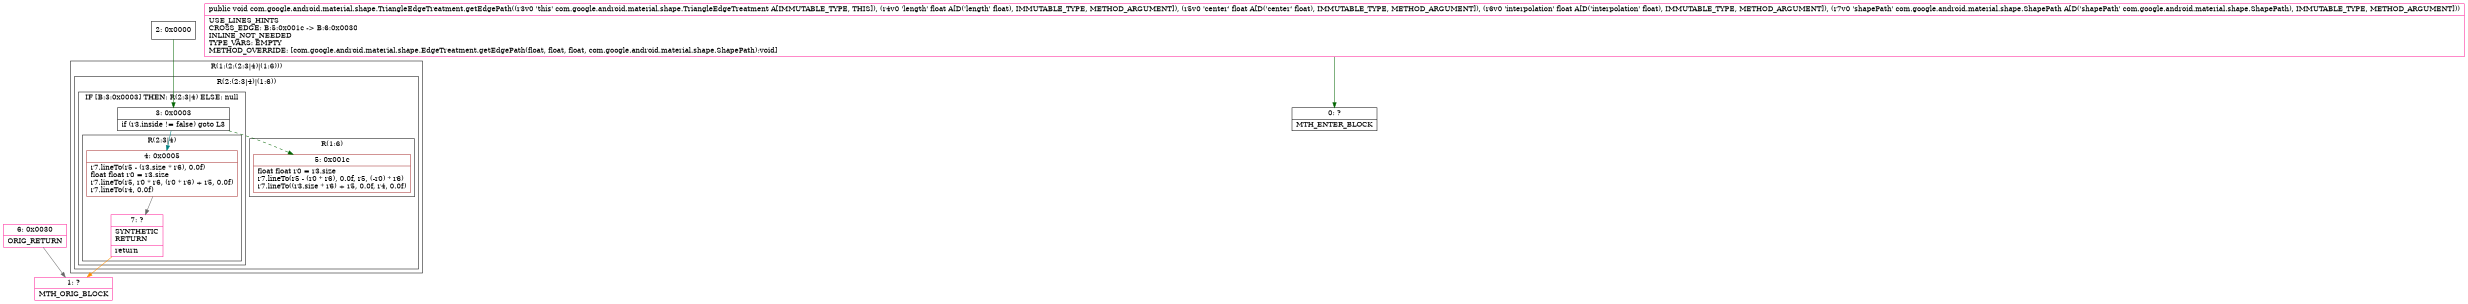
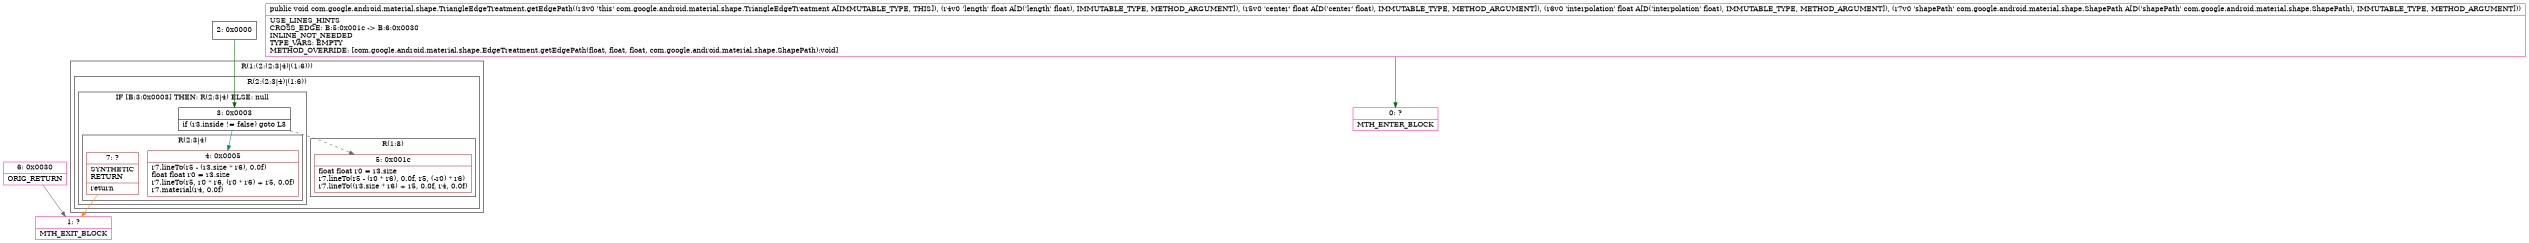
node "0: ?": color black -> deeppink
edge "3: 0x0003" -> "5: 0x001c": color darkgreen -> gray40
cluster "R(1:6)": label "R(1:6)" -> "R(1:8)"
node "4: 0x0005": text "r7.lineTo(r4, 0.0f)" -> "r7.material(r4, 0.0f)"
edge "4: 0x0005" -> "7: ?": removed
node "7: ?": color deeppink -> brown
node "1: ?": text "MTH_ORIG_BLOCK" -> "MTH_EXIT_BLOCK"
